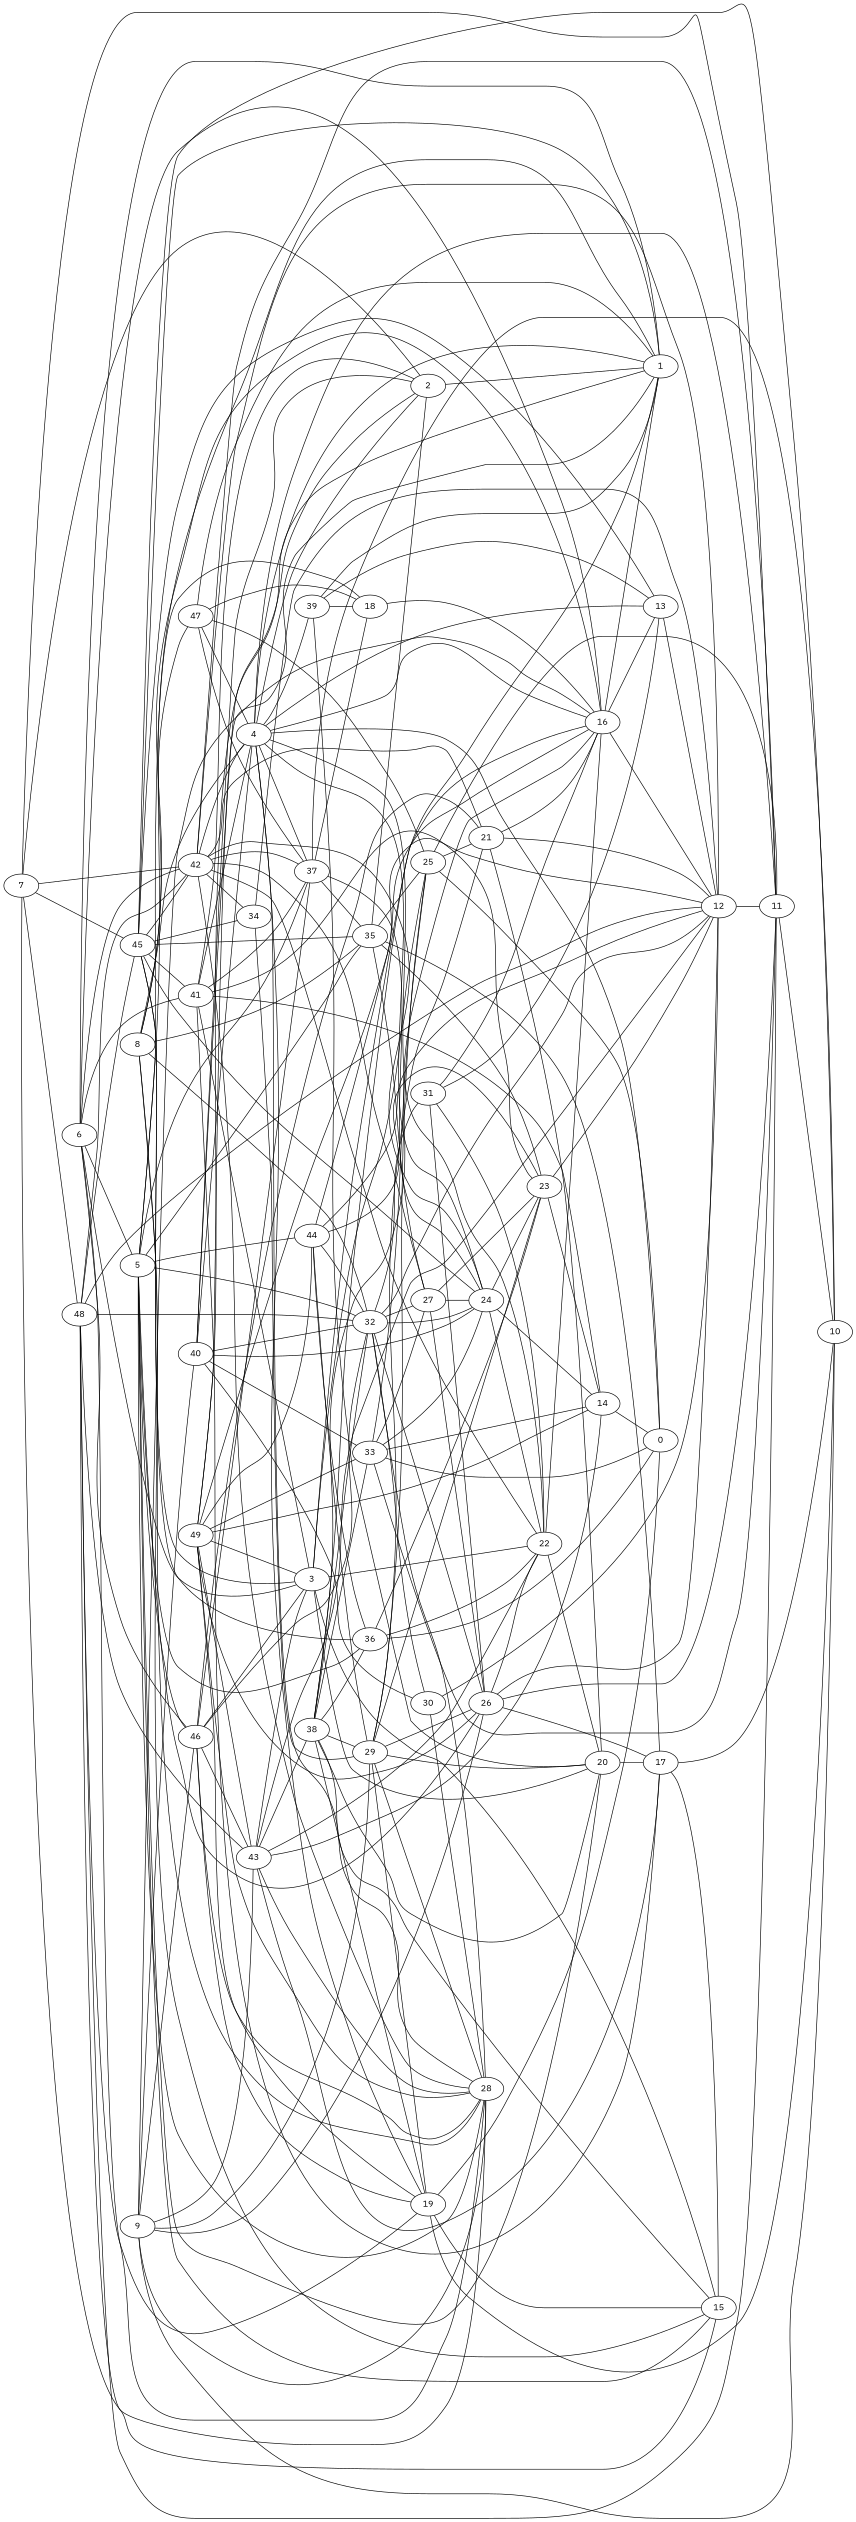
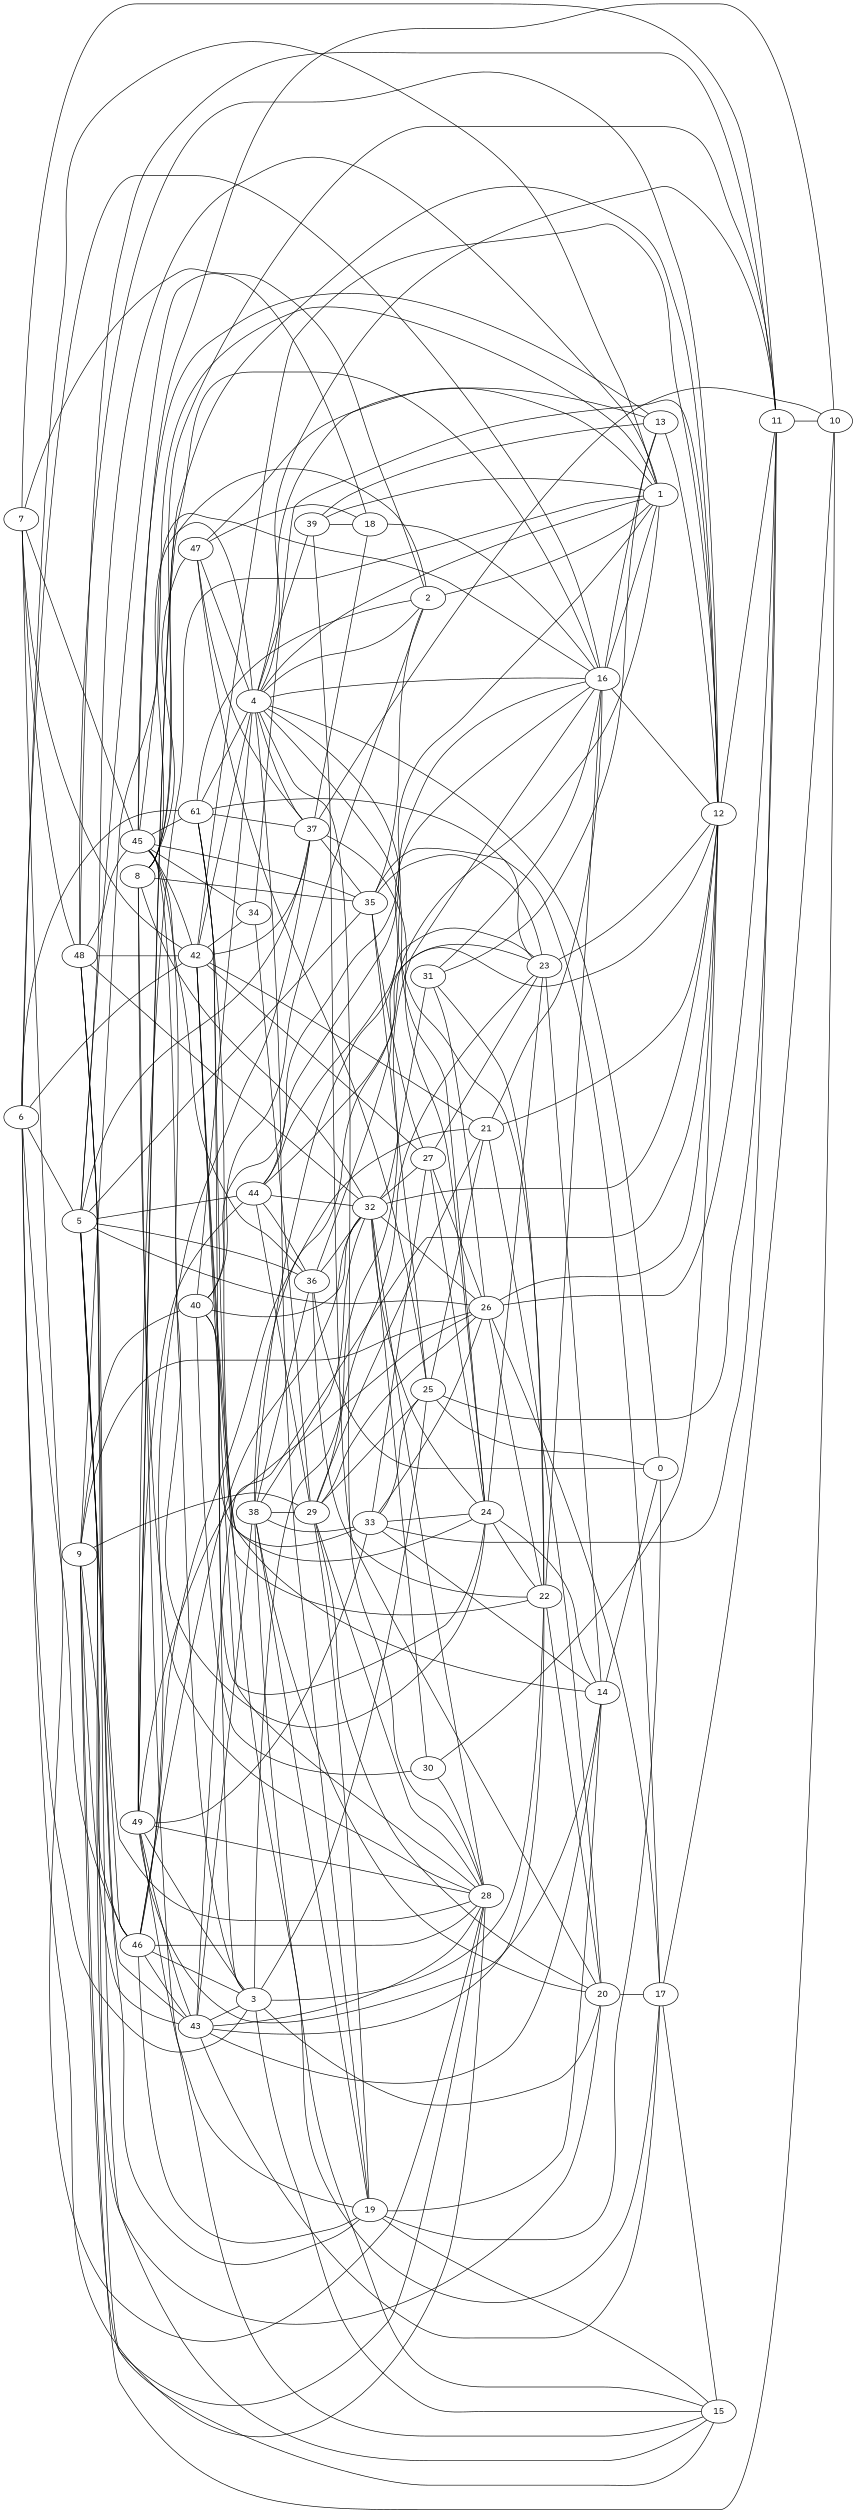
edge "42" -- "11": now "8" -- "11"
node "41": label "41" -> "61"
edge "5" -- "32": now "36" -- "32"
edge "0" -- "33": now "26" -- "33"
edge "10" -- "19": now "14" -- "19"
